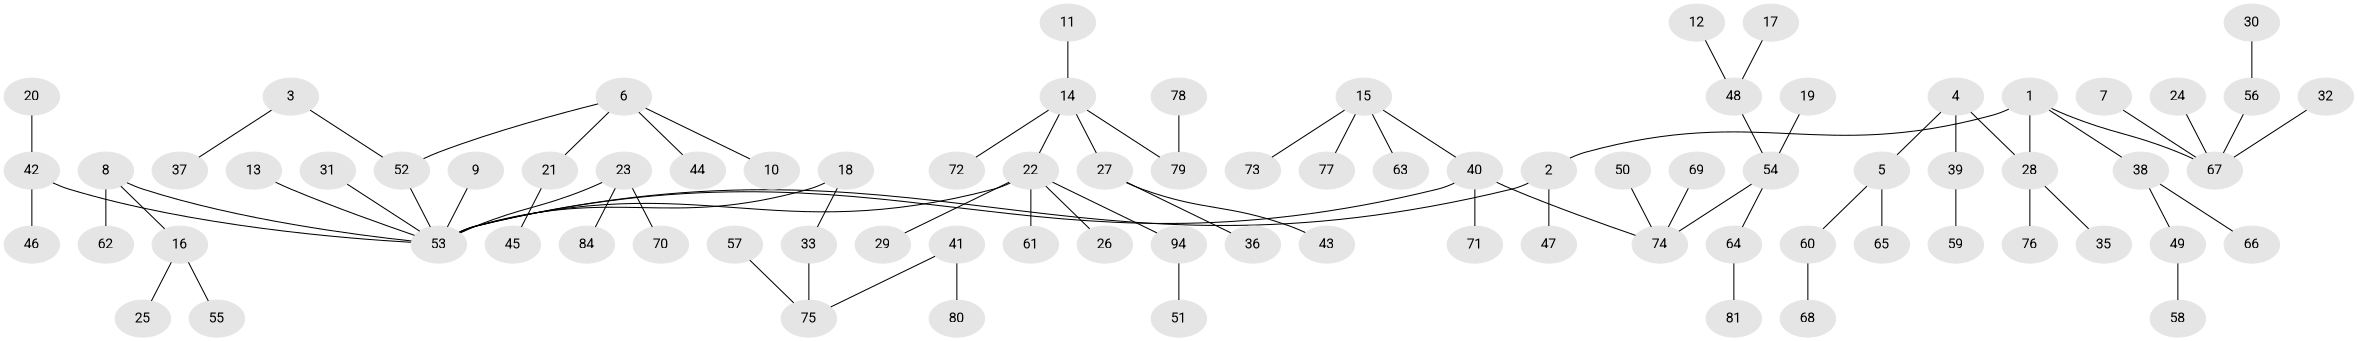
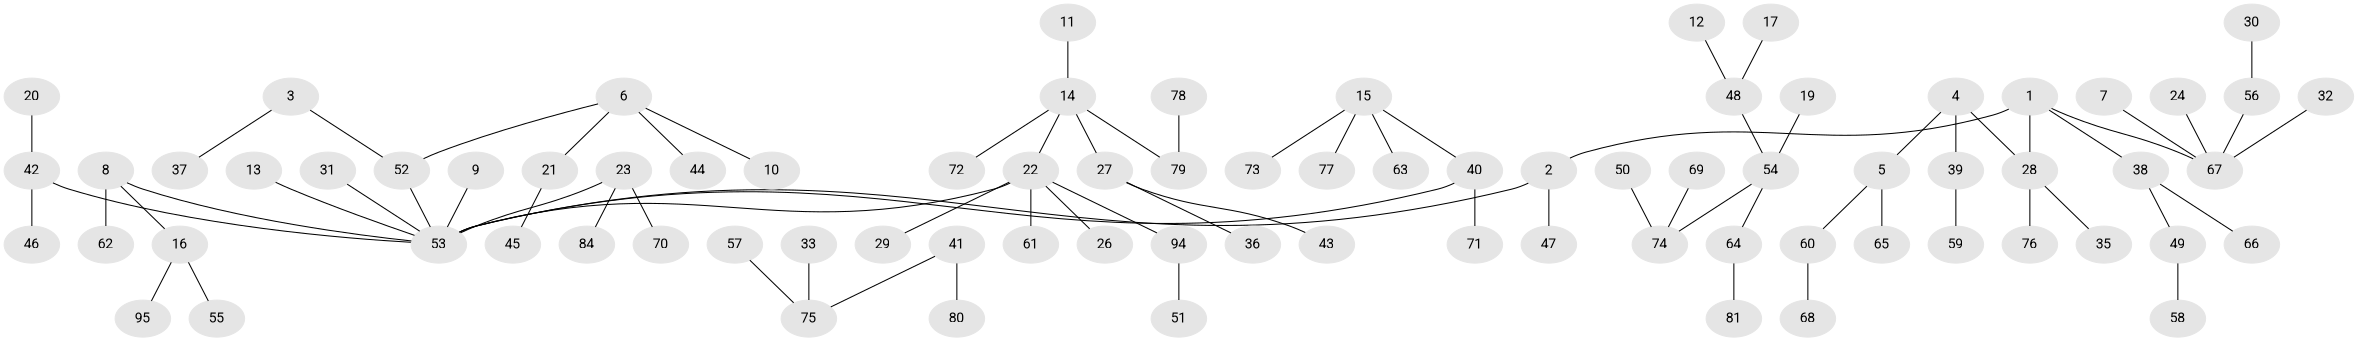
node "18": removed
edge "40" -- "74": removed
node "25": label "25" -> "95"
